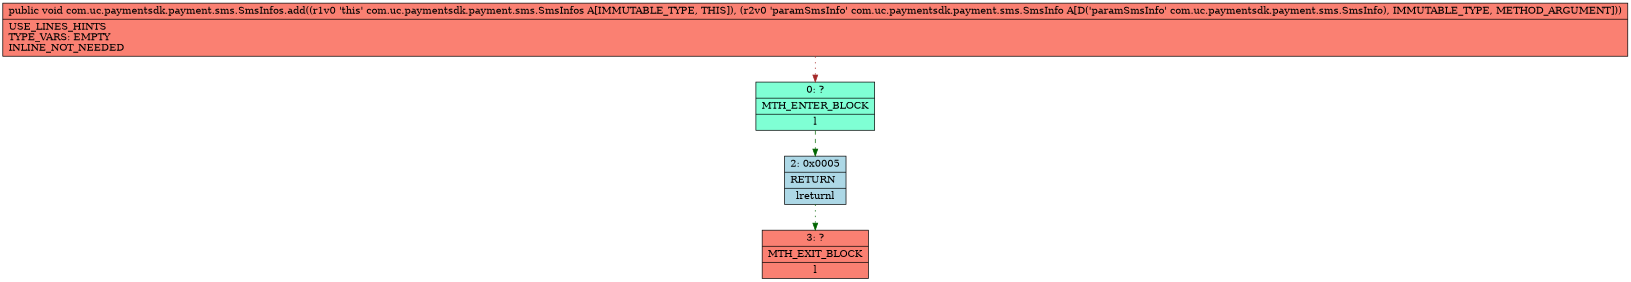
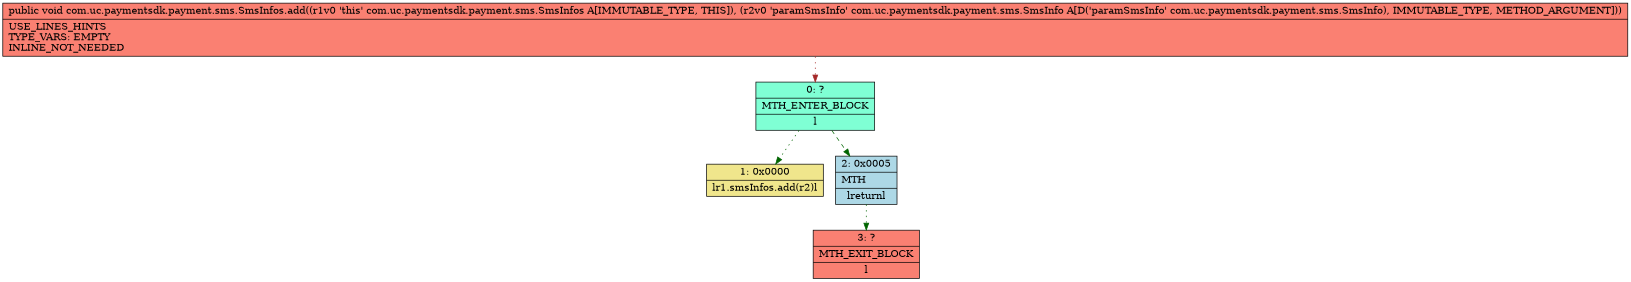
node "1: 0x0000": added
node "2: 0x0005": text "RETURN" -> "MTH"
